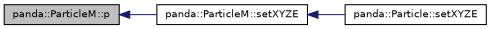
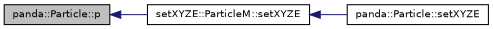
node "panda::ParticleM::p": label "panda::ParticleM::p" -> "panda::Particle::p"
node "panda::ParticleM::setXYZE": label "panda::ParticleM::setXYZE" -> "setXYZE::ParticleM::setXYZE"
